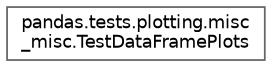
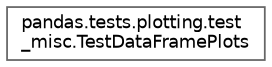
node "pandas.tests.plotting.misc _misc.TestDataFramePlots": label "pandas.tests.plotting.misc _misc.TestDataFramePlots" -> "pandas.tests.plotting.test _misc.TestDataFramePlots"
